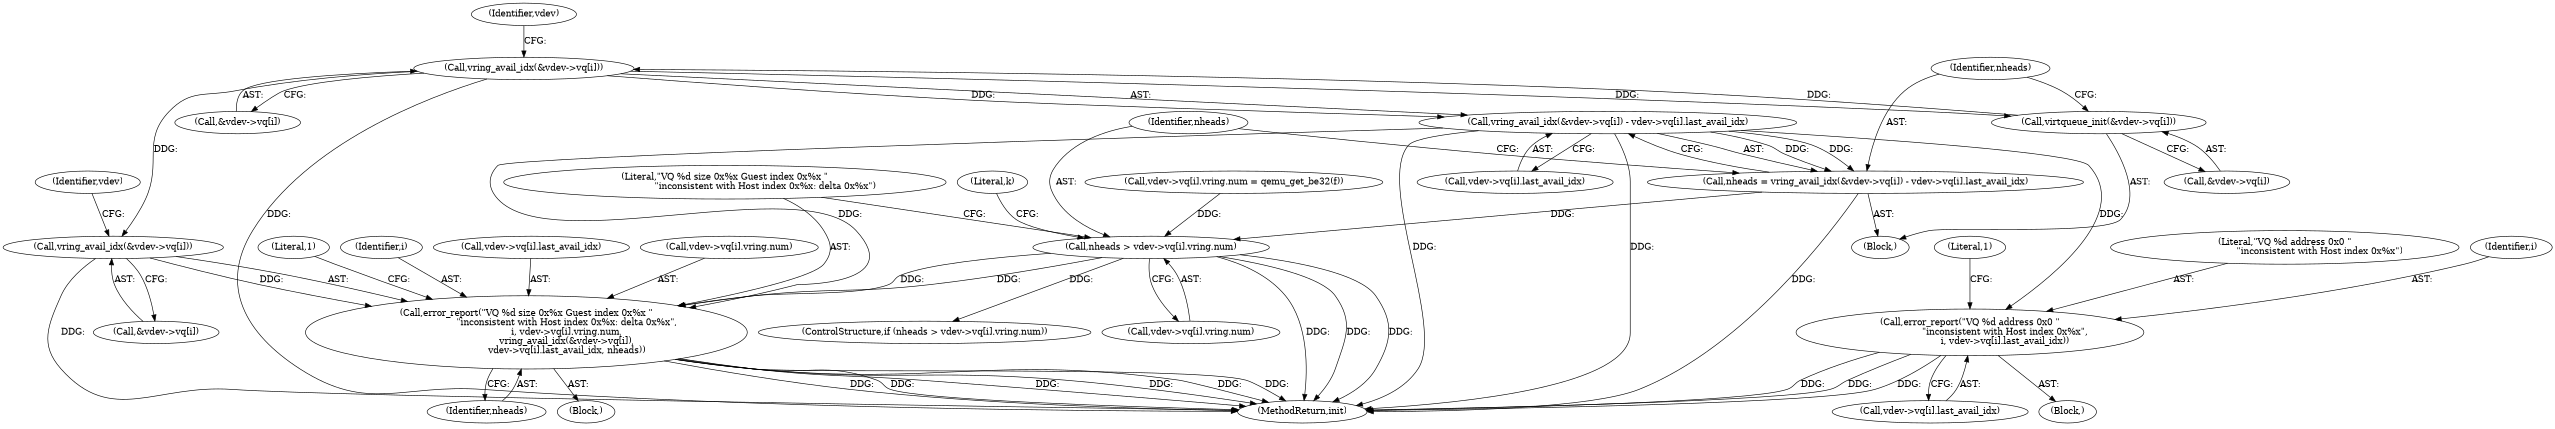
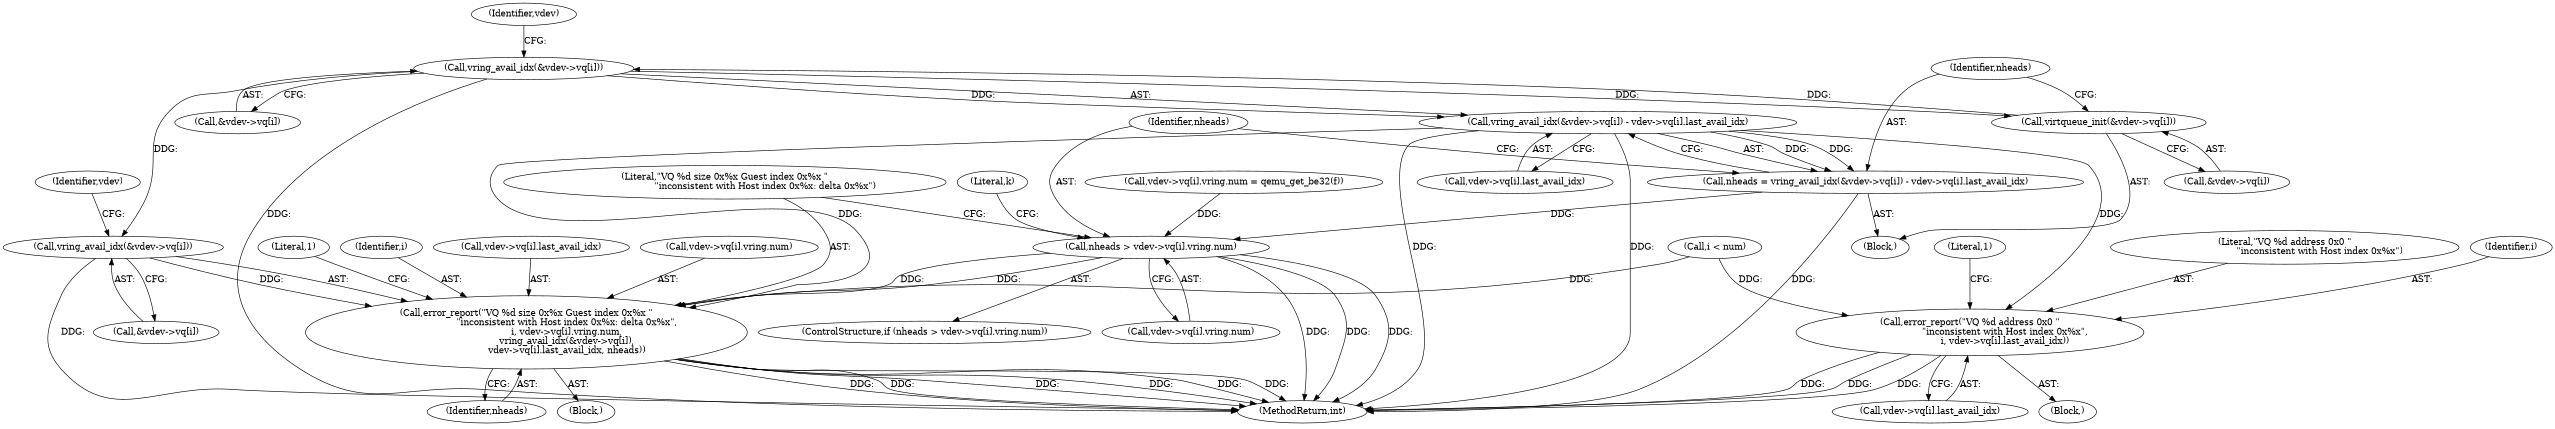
node "(Call,i < num)": added
edge "(Call,nheads > vdev->vq[i].vring.num)" -> "(ControlStructure,if (nheads > vdev->vq[i].vring.num))": label "DDG: " -> "AST: "
node "(MethodReturn,init)": label "(MethodReturn,init)" -> "(MethodReturn,int)"
